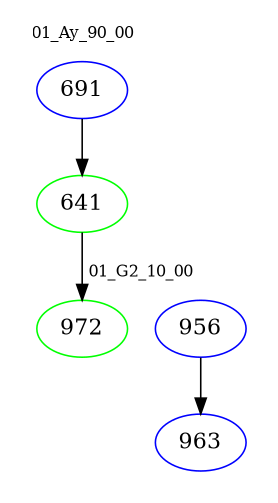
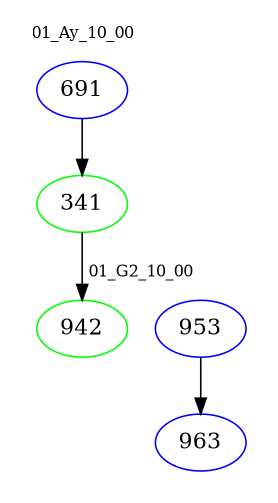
cluster "01_Ay_90_00": label "01_Ay_90_00" -> "01_Ay_10_00"
node "641": label "641" -> "341"
node "972": label "972" -> "942"
node "956": label "956" -> "953"
